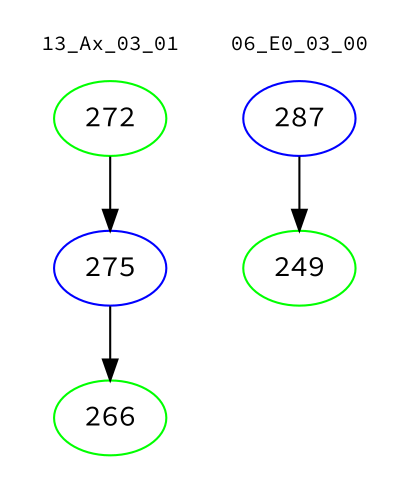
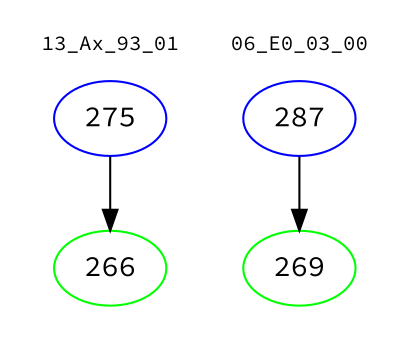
cluster "13_Ax_03_01": label "13_Ax_03_01" -> "13_Ax_93_01"
node "272": removed
node "249": label "249" -> "269"
